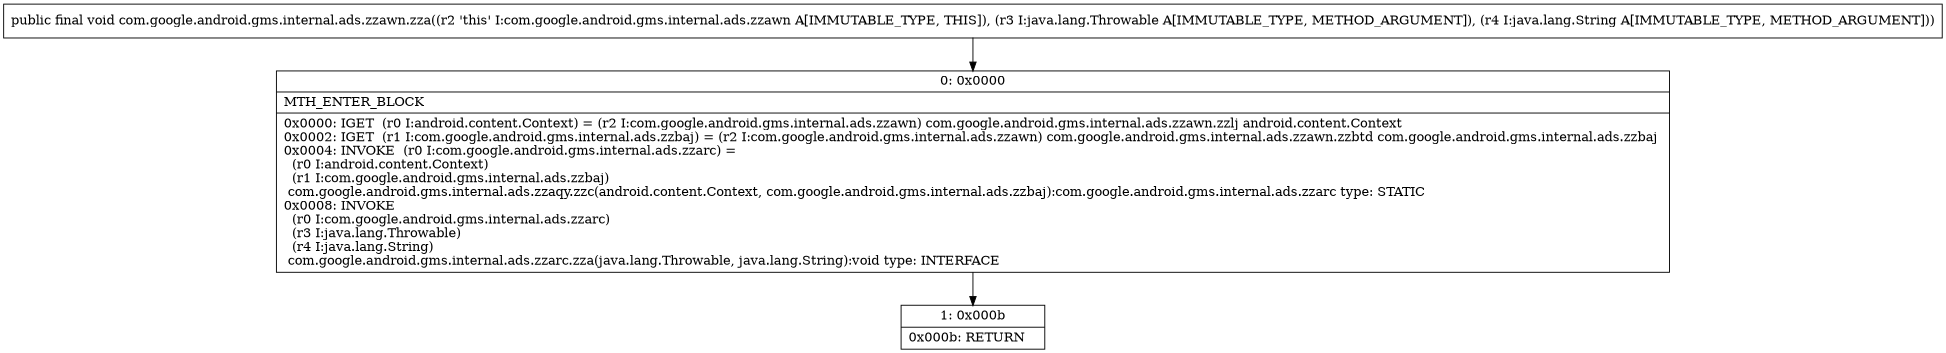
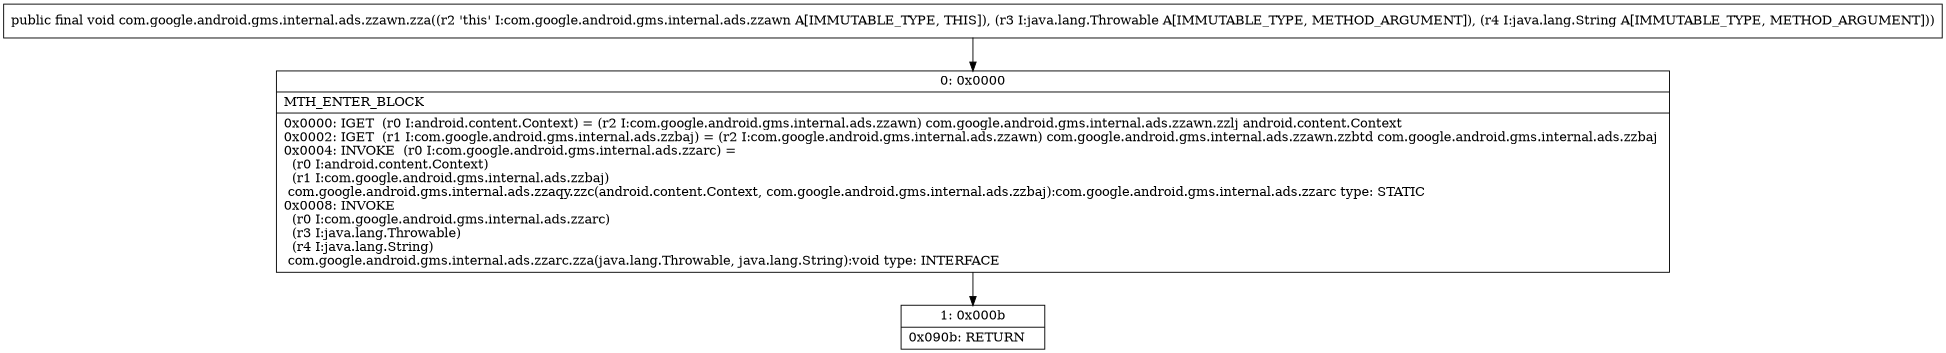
node "1: 0x000b": text "0x000b: RETURN" -> "0x090b: RETURN"
